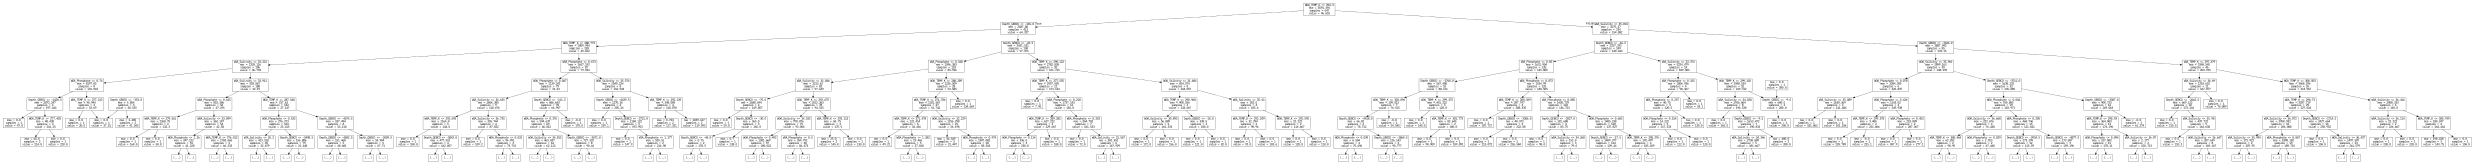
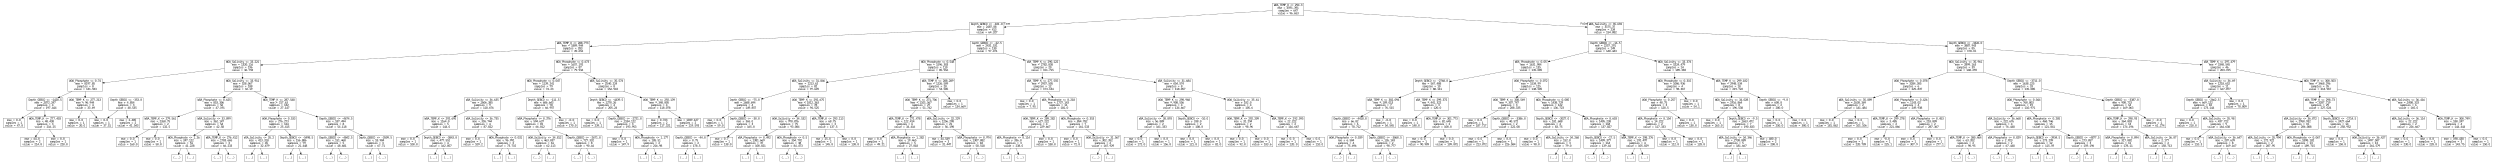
edge "mse = 0.0 samples = 1 value = 300.0" -> "Depth_GEBCO <= -9.0 mse = 600.0 samples = 2 value = 280.0": reversed
